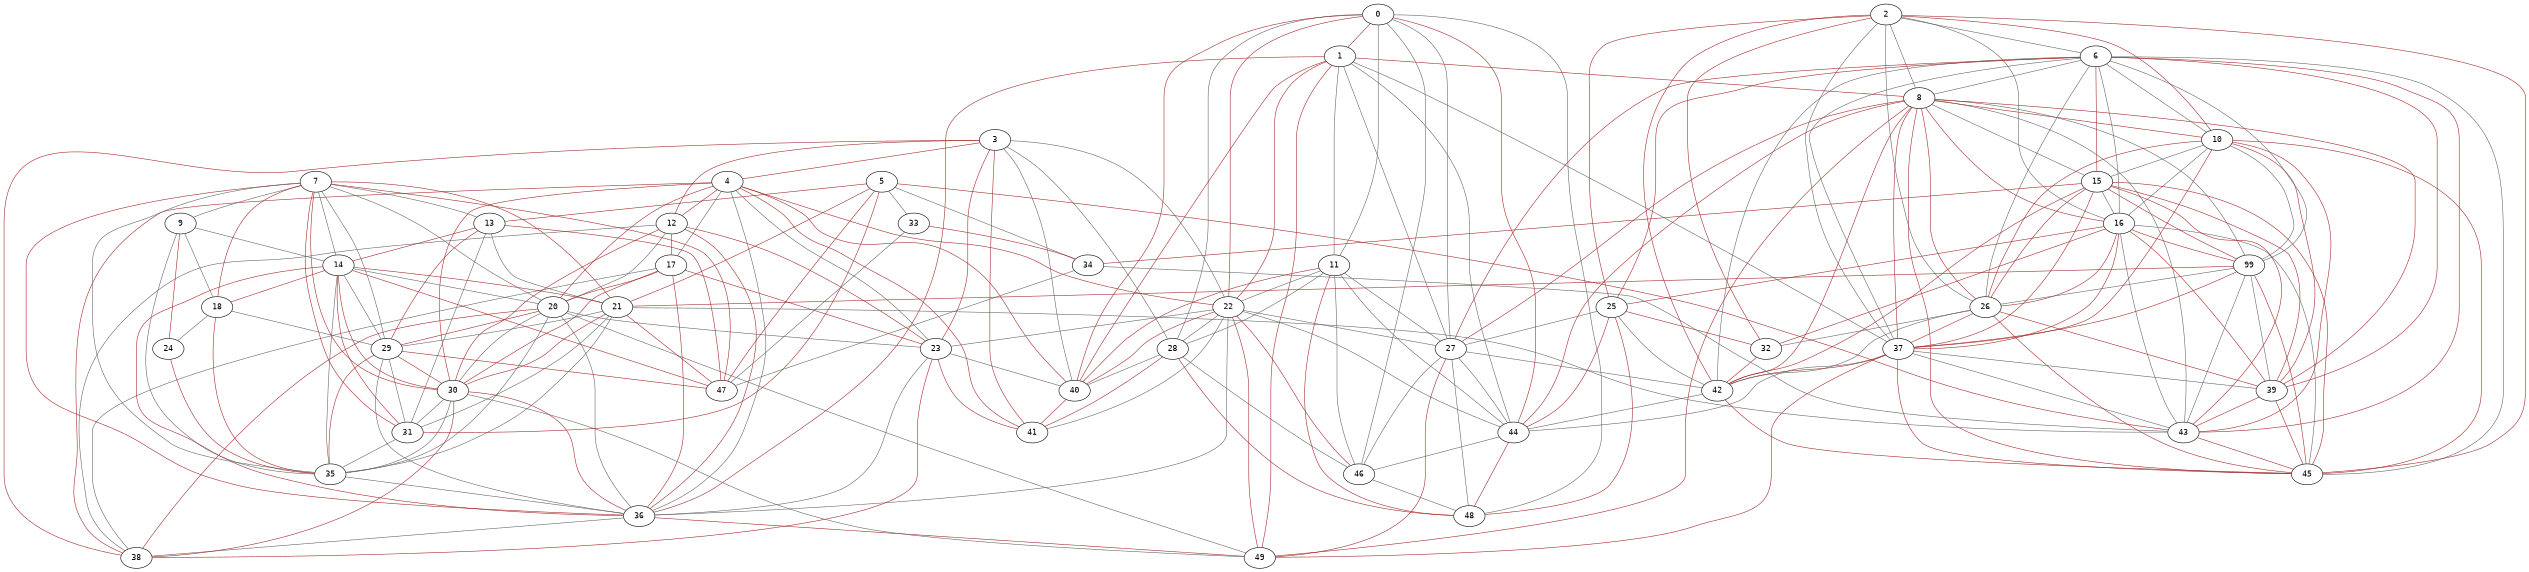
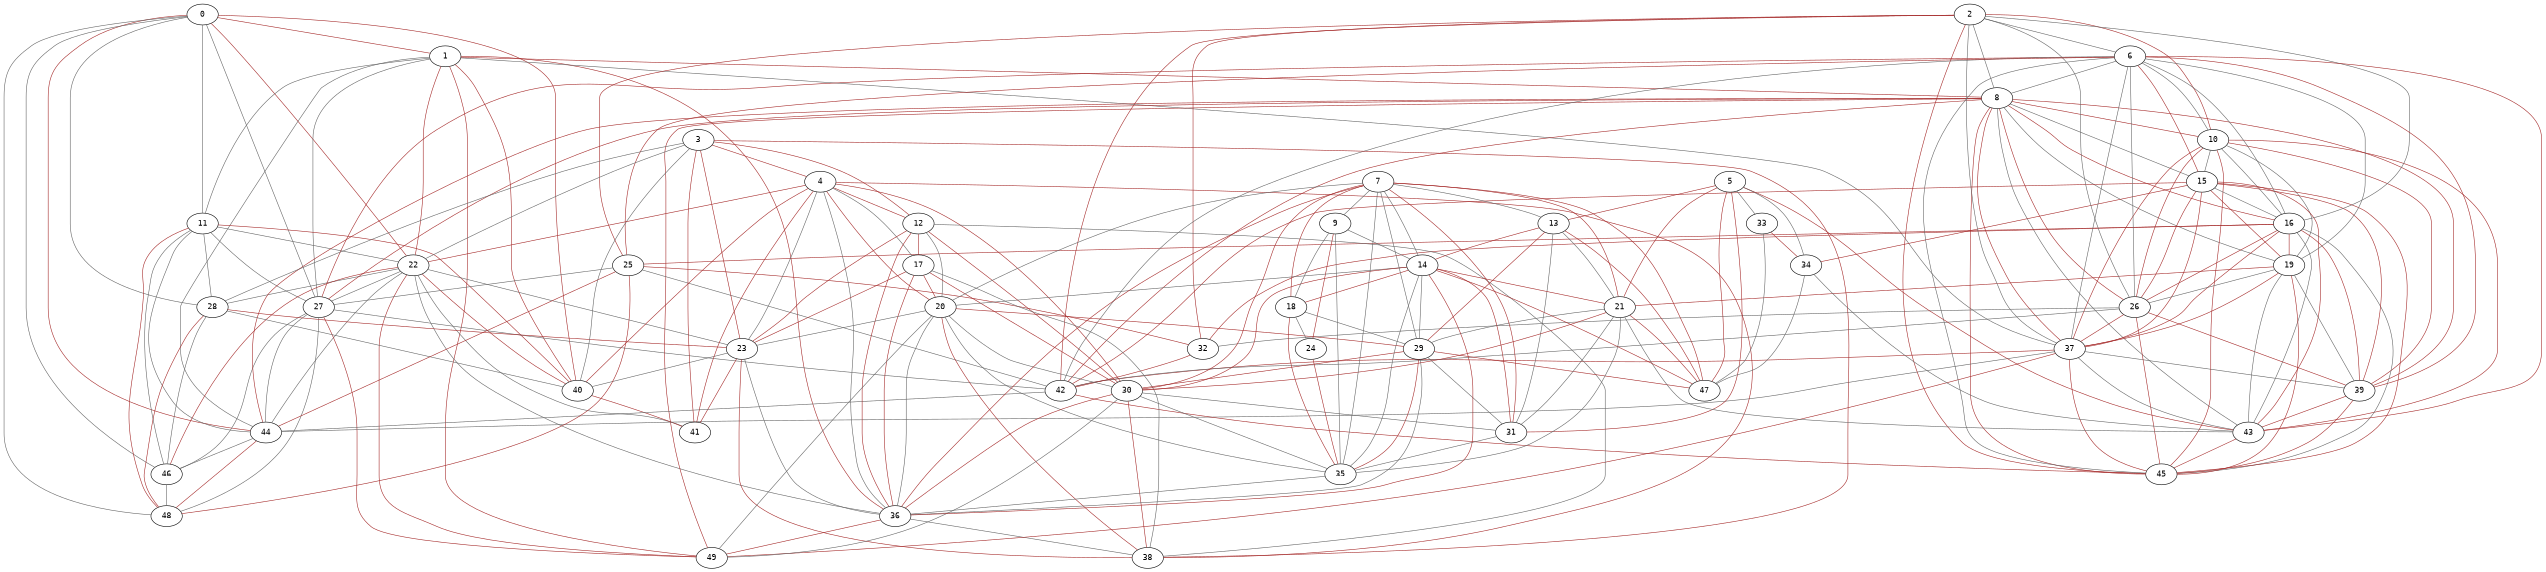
node "99": label "99" -> "19"
edge "28" -- "41": now "28" -- "23"
